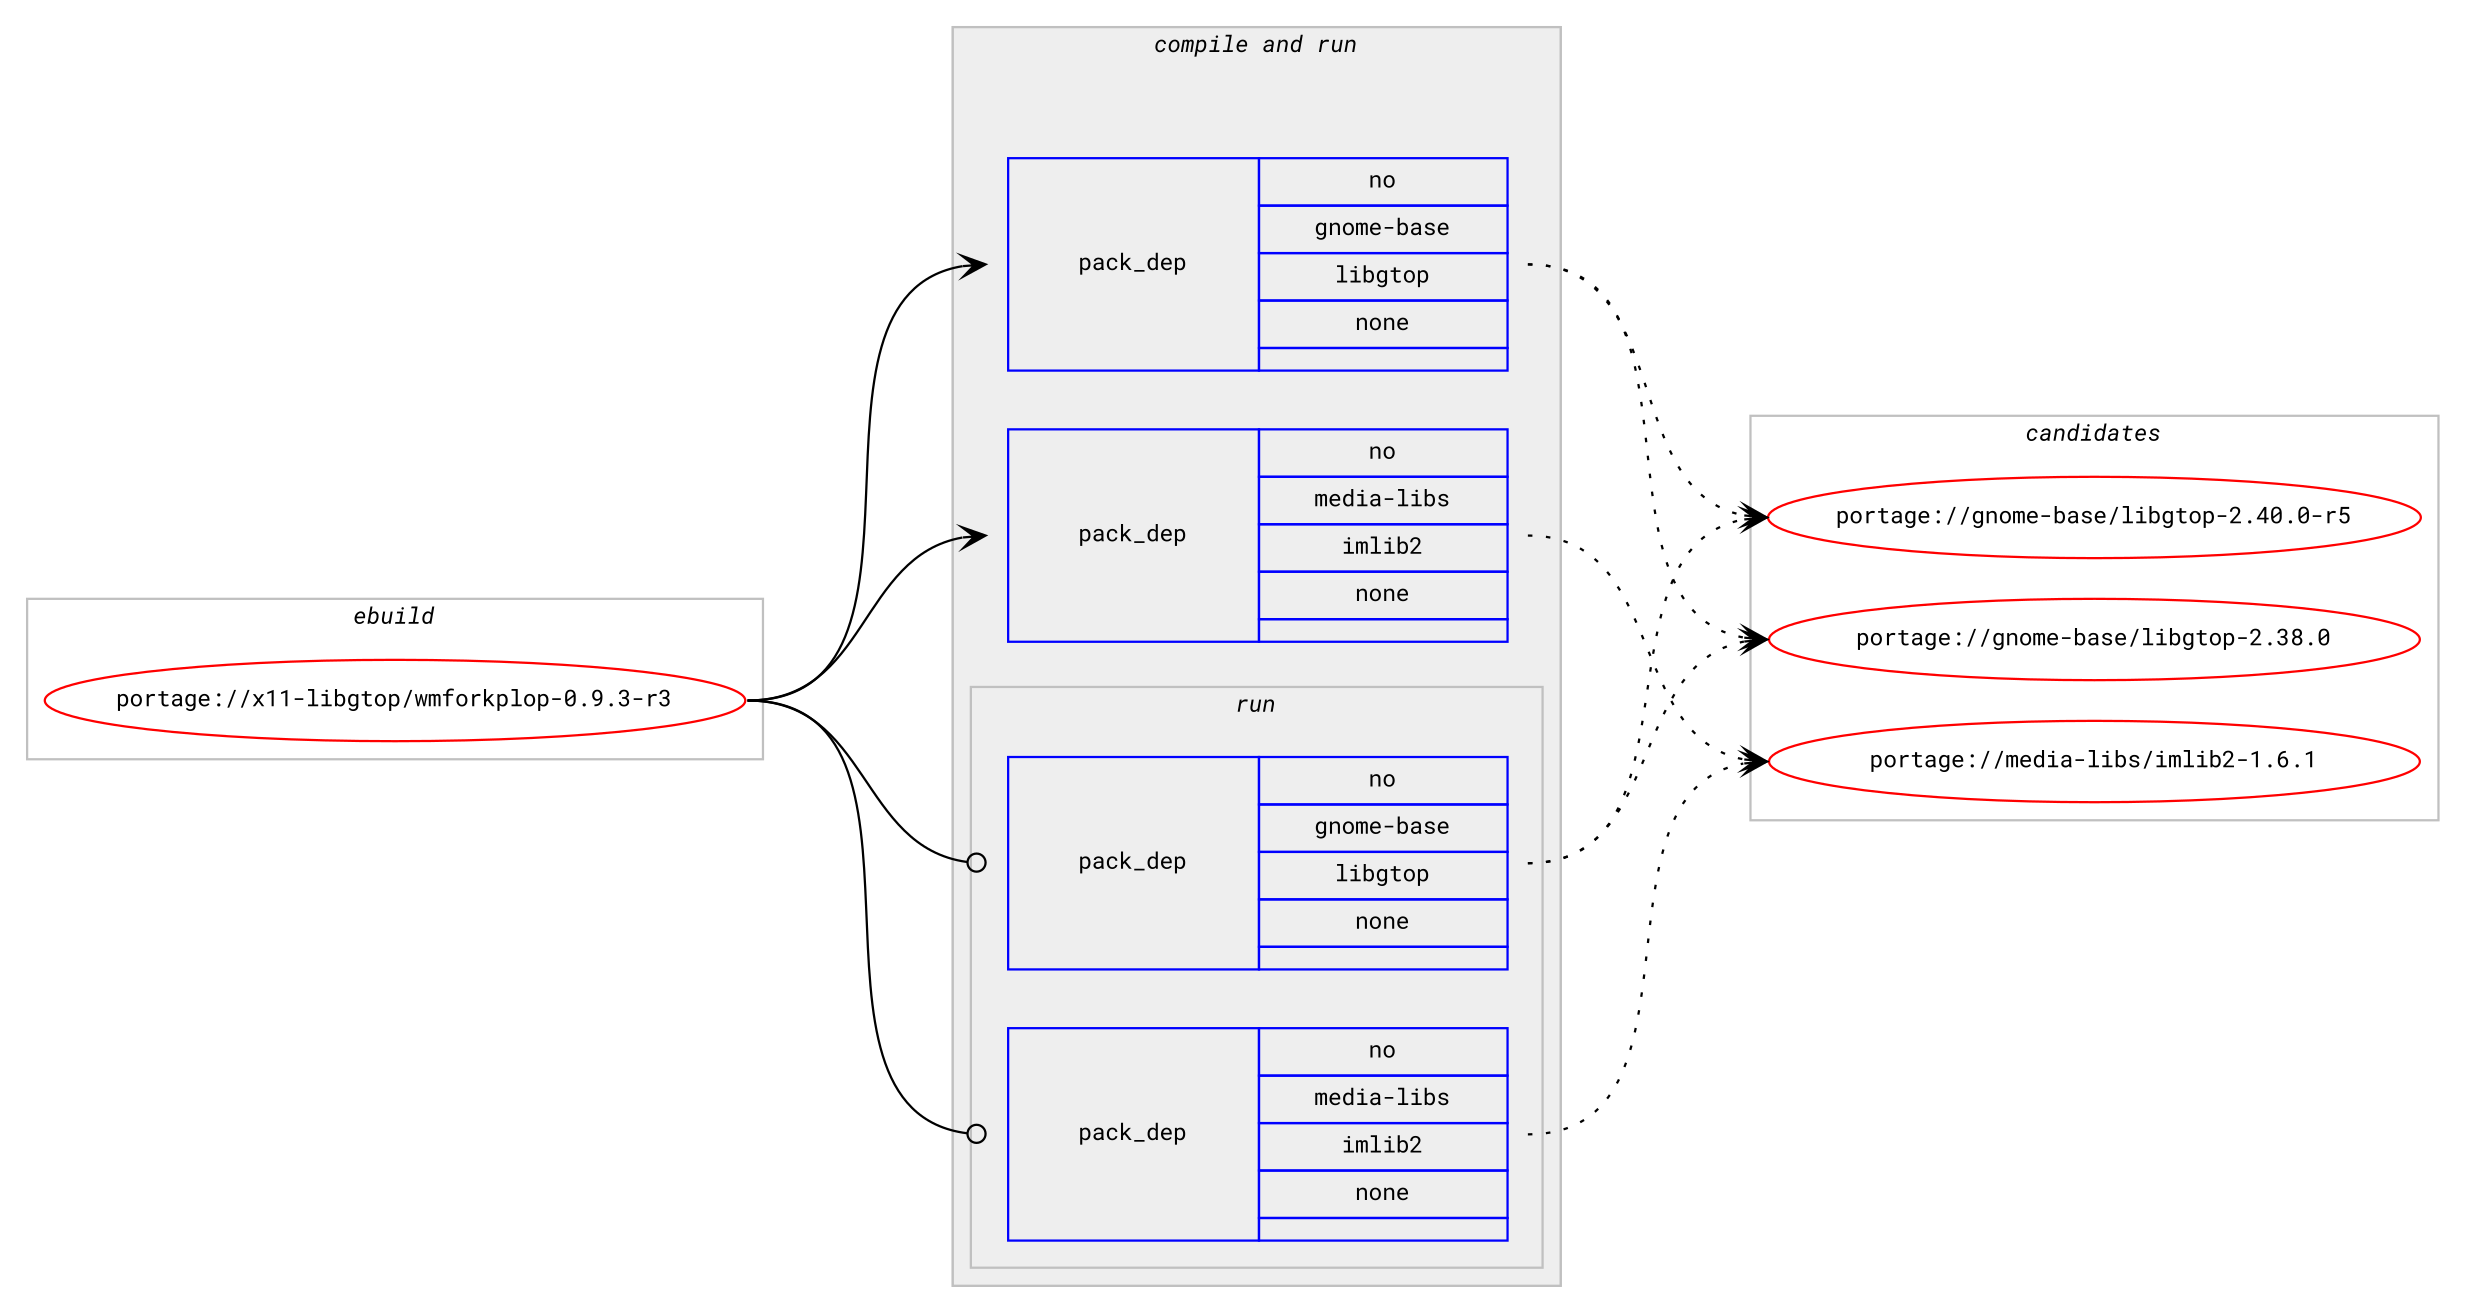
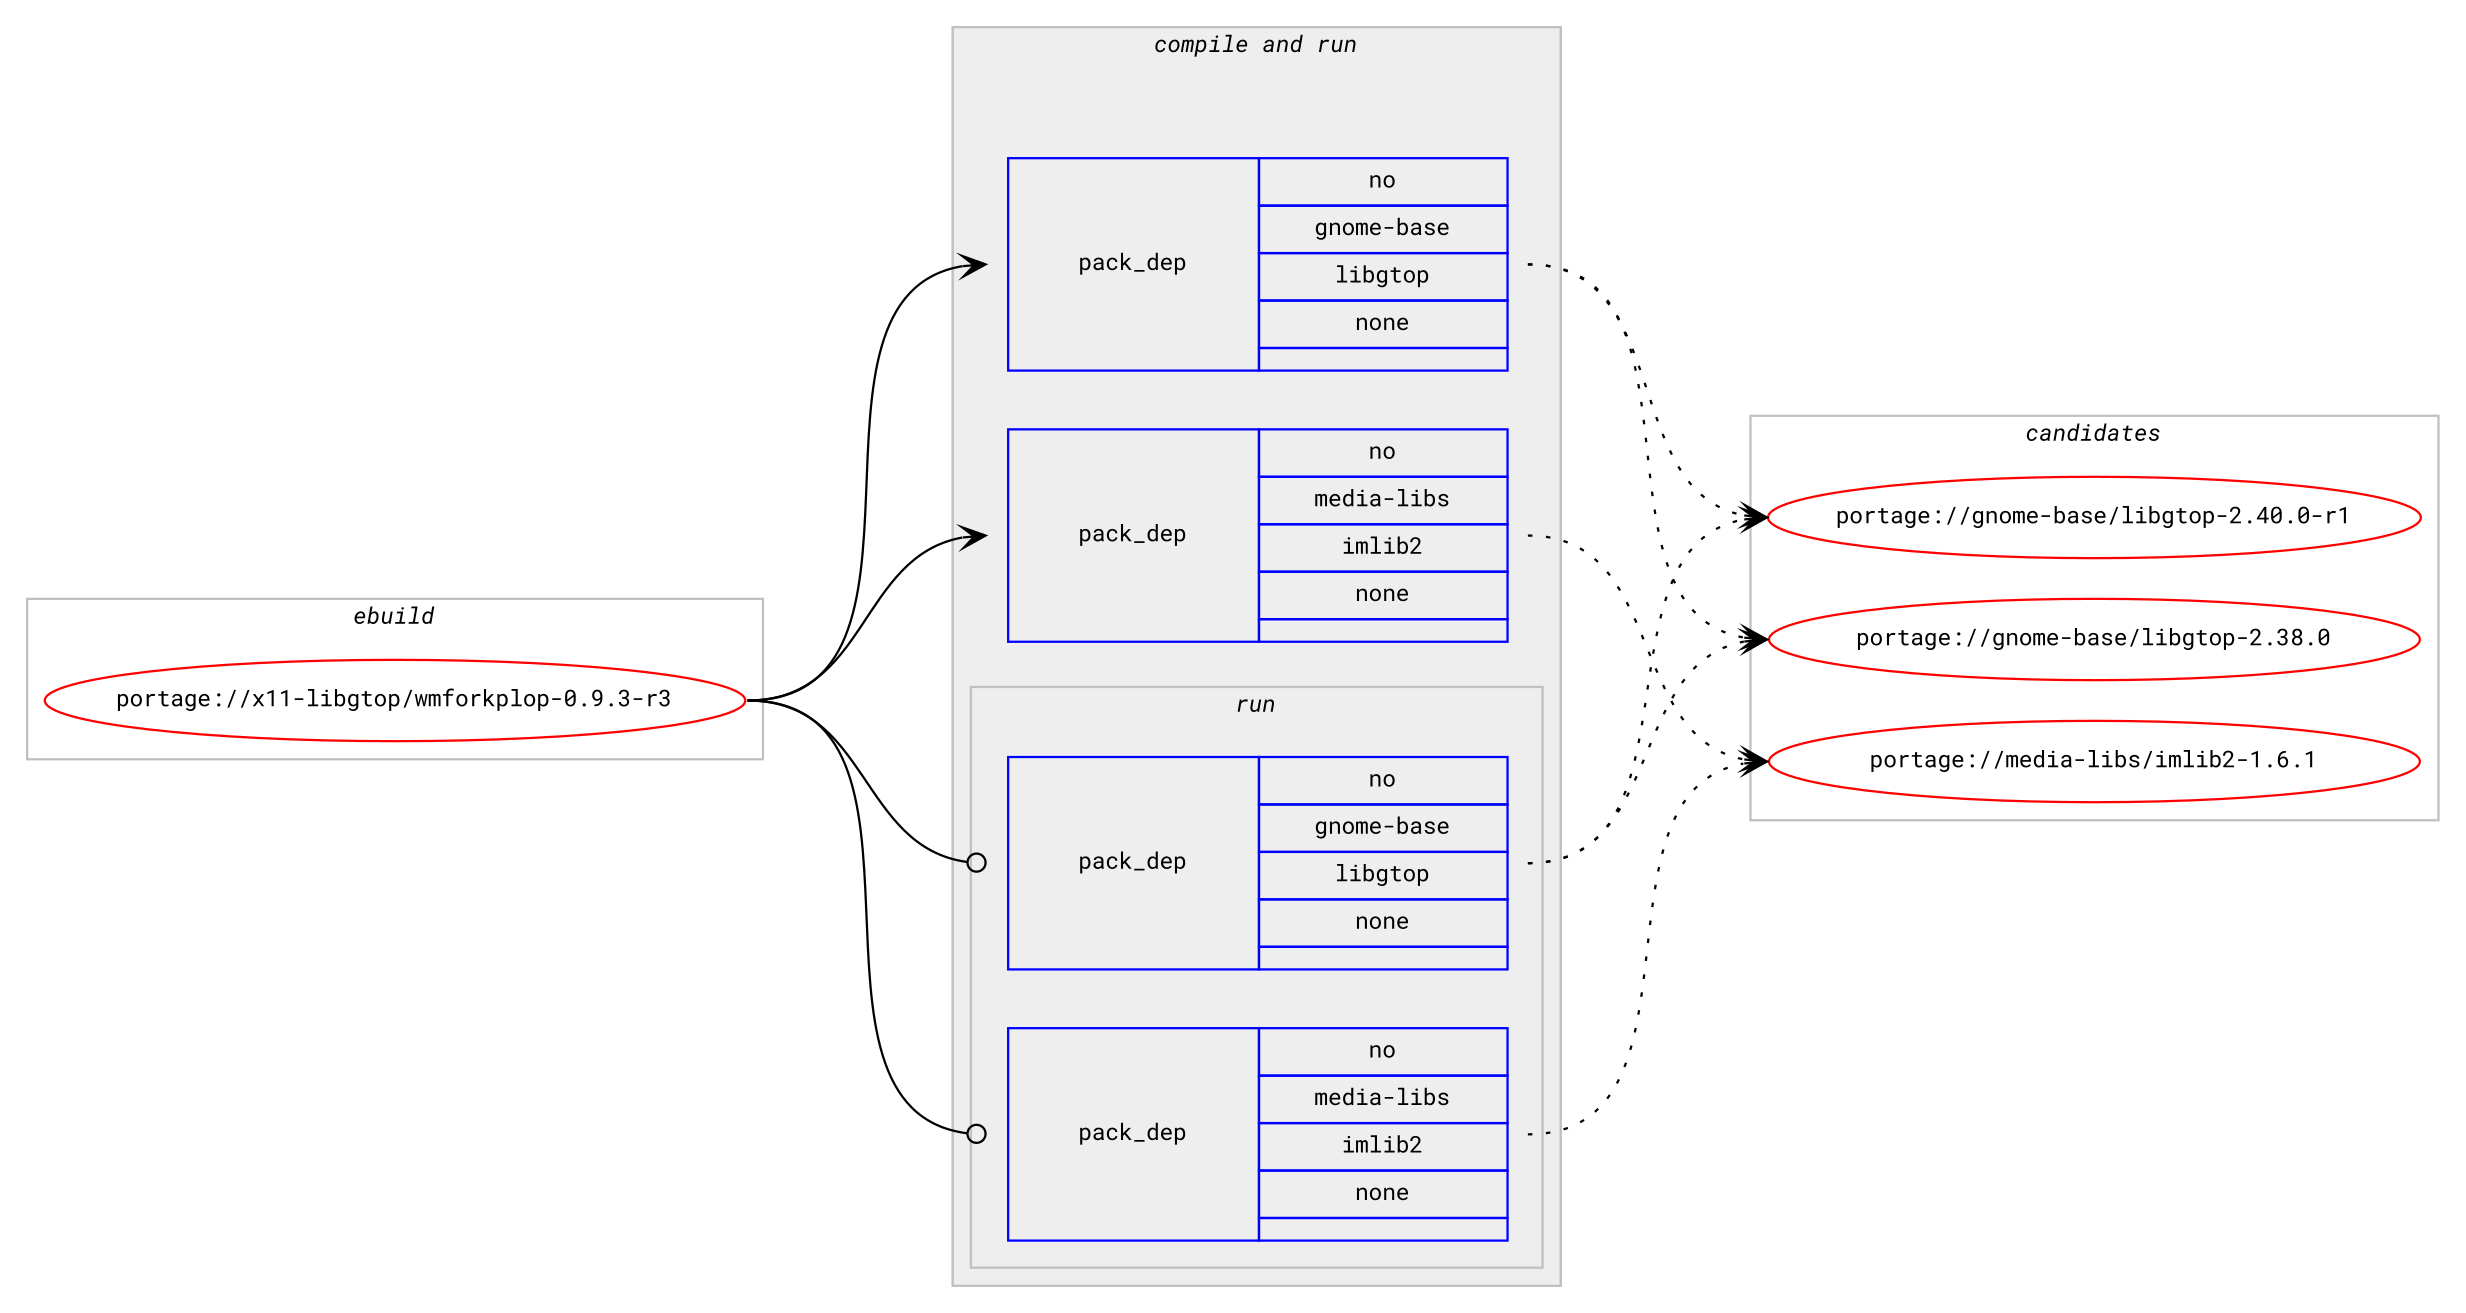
node "portage://gnome-base/libgtop-2.40.0-r5": label "portage://gnome-base/libgtop-2.40.0-r5" -> "portage://gnome-base/libgtop-2.40.0-r1"
